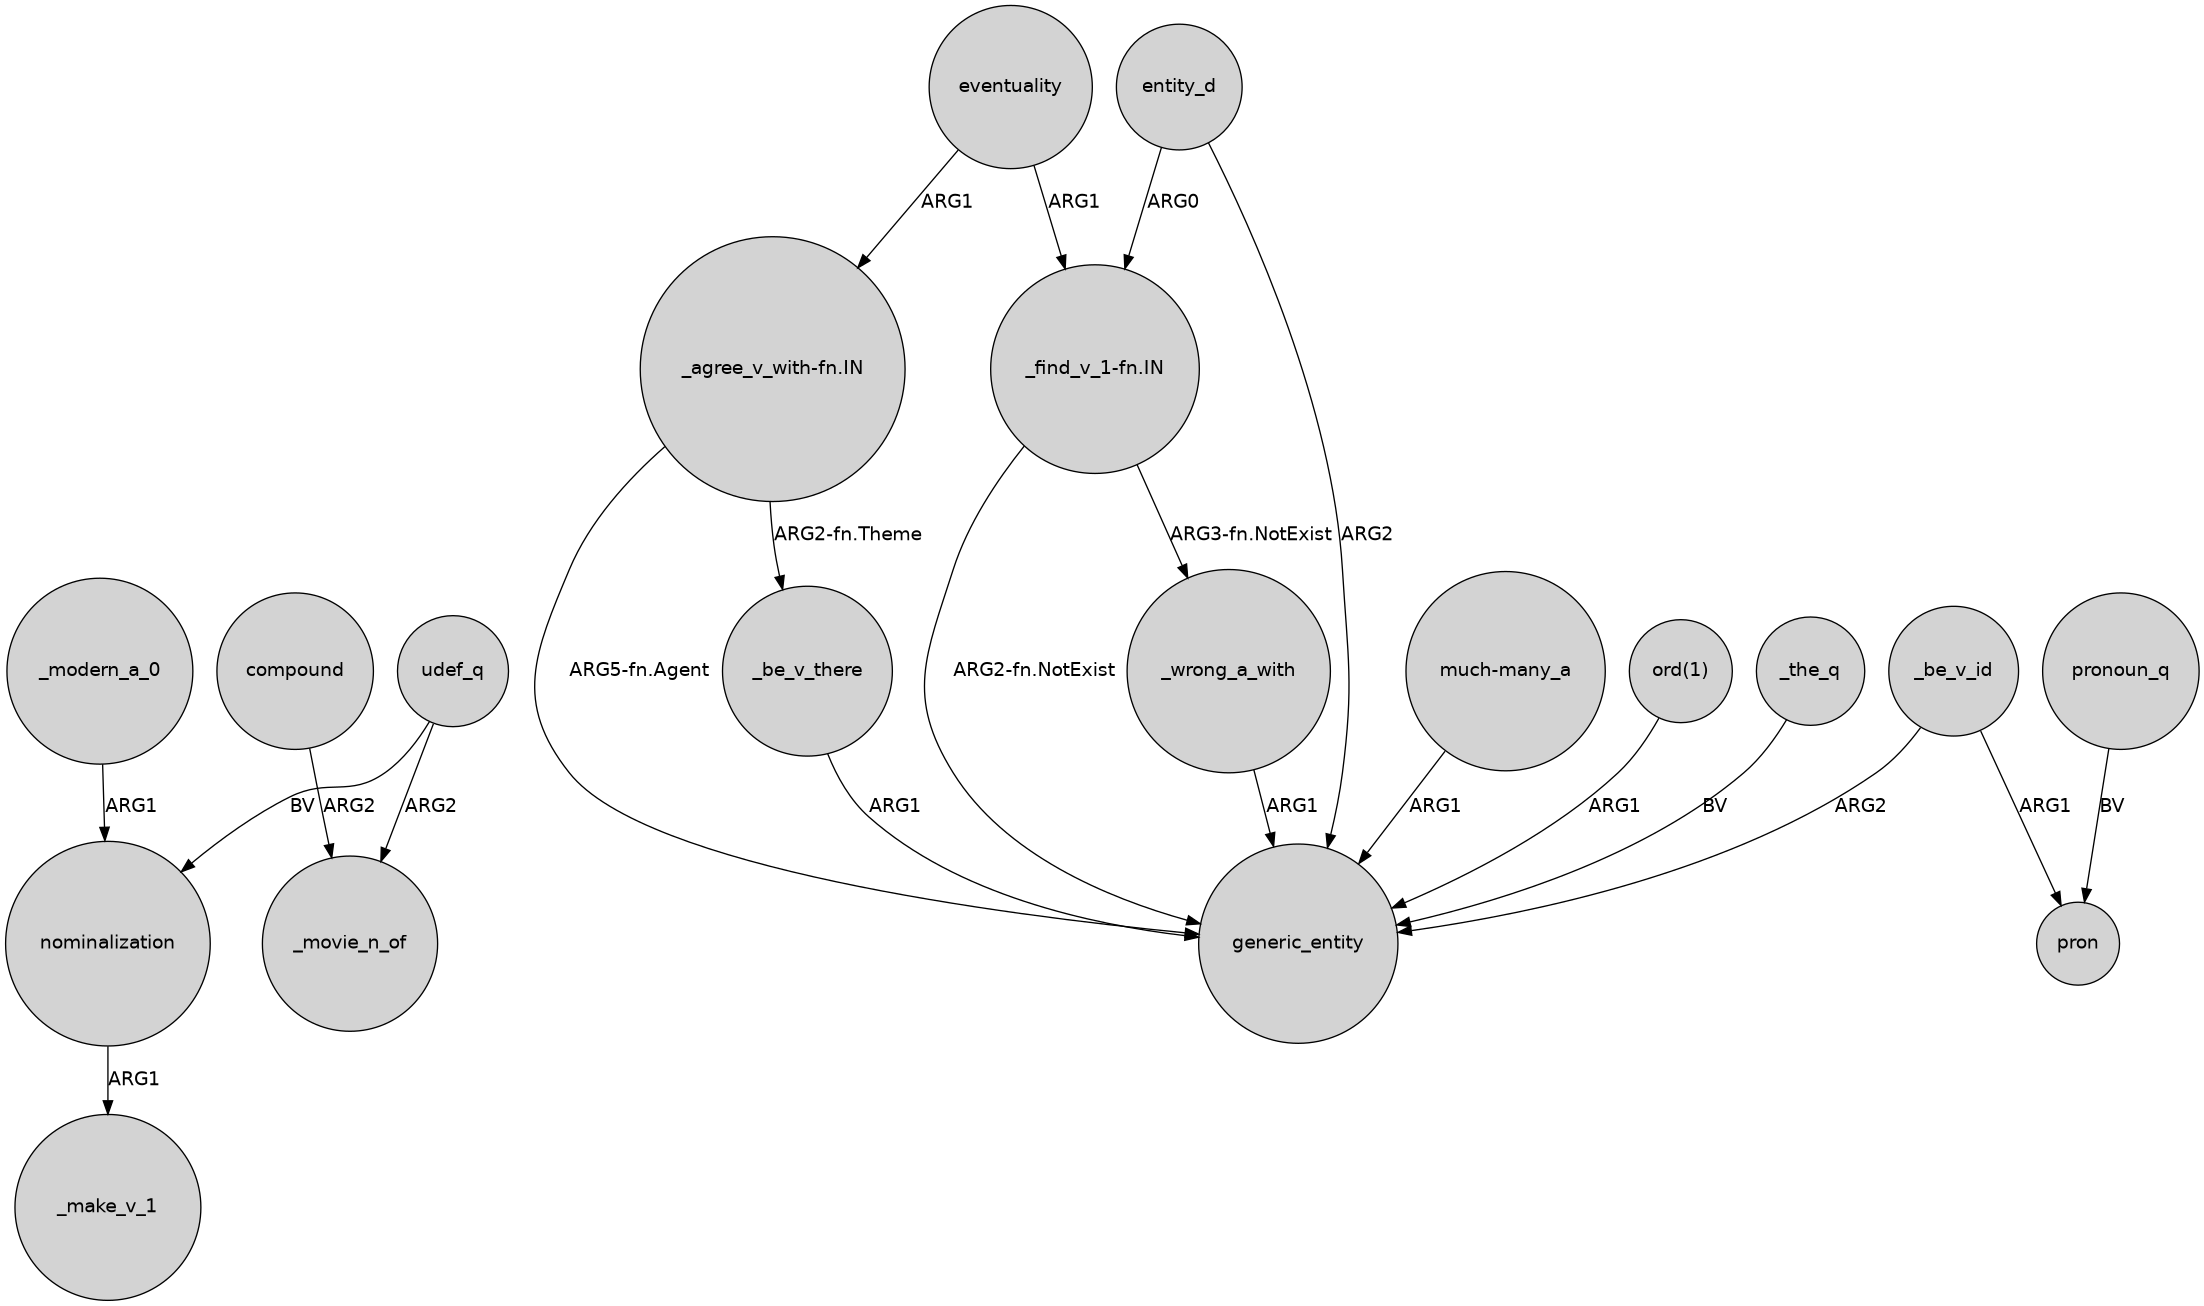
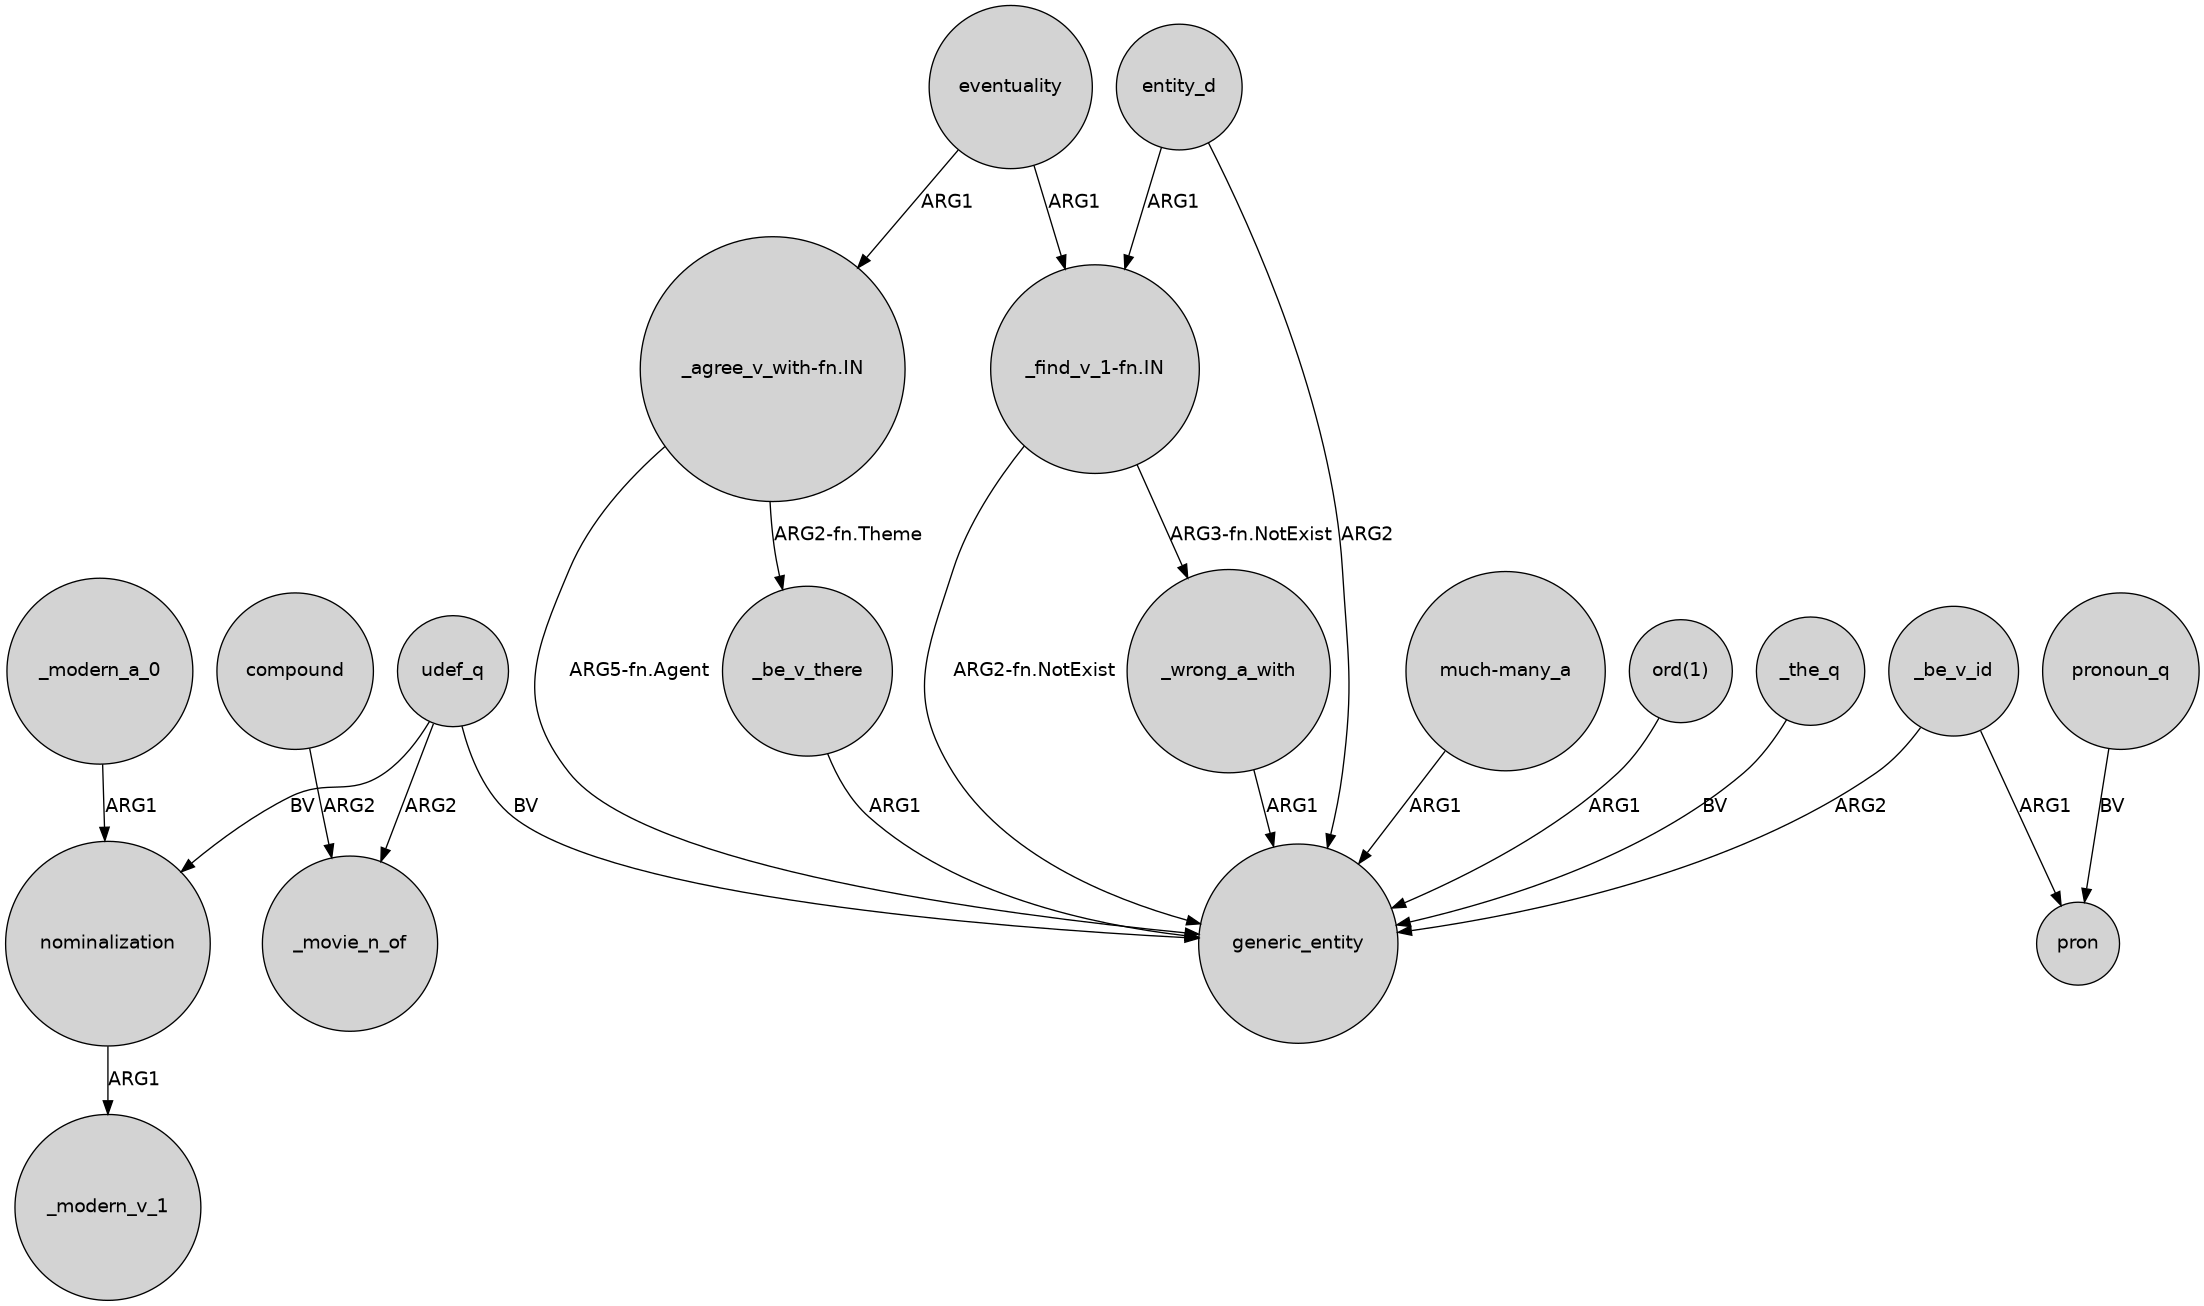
edge "entity_d" -> "_find_v_1-fn.IN": label "ARG0" -> "ARG1"
edge "udef_q" -> "generic_entity": added, label "BV"
node "_make_v_1": label "_make_v_1" -> "_modern_v_1"
